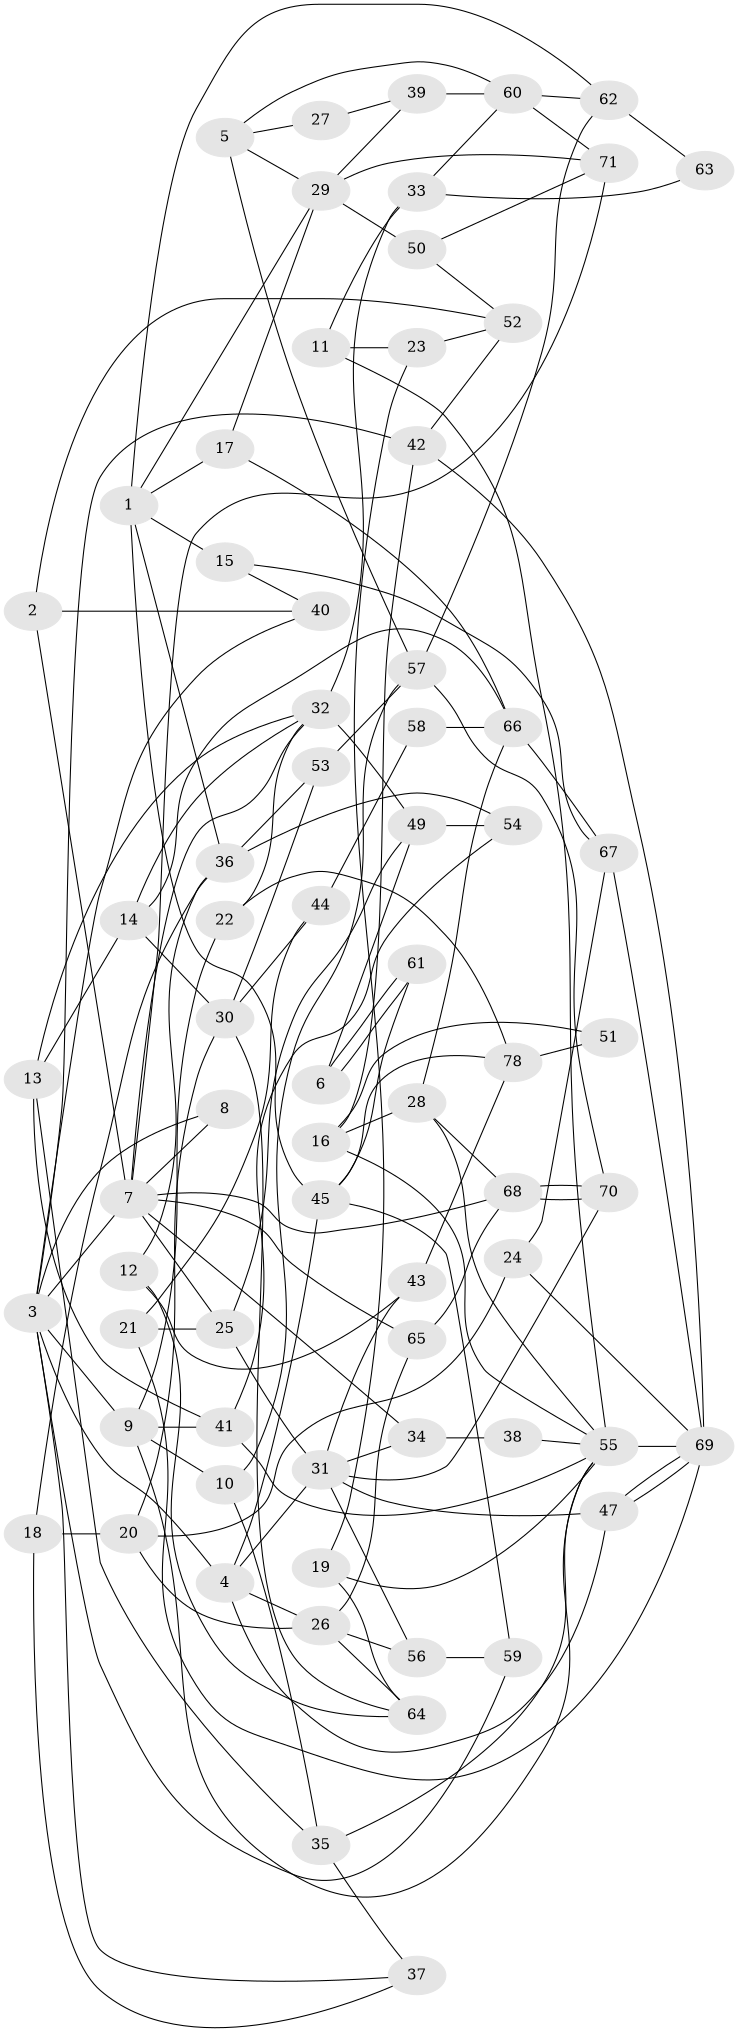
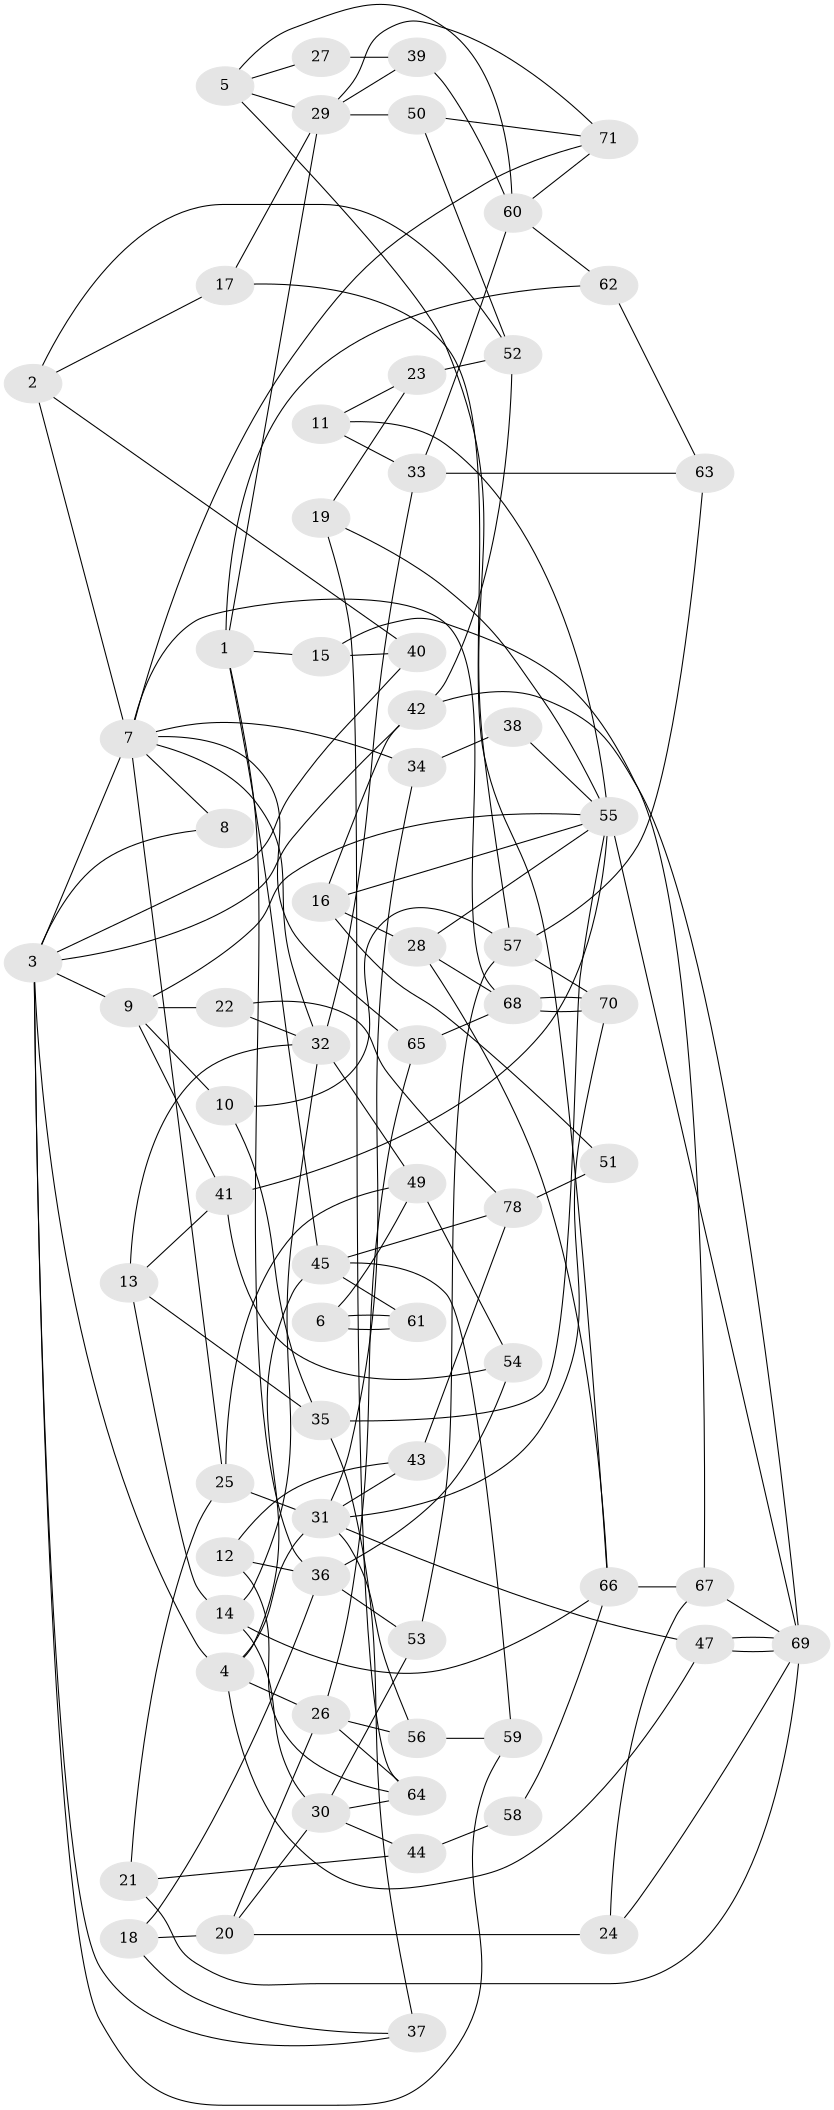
edge "62" -- "57": now "63" -- "57"
edge "17" -- "1": now "17" -- "2"
